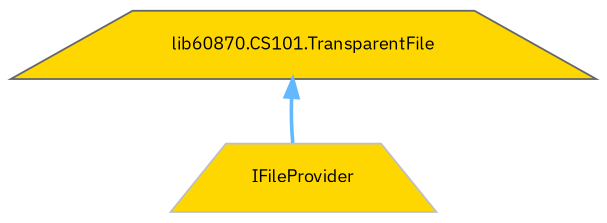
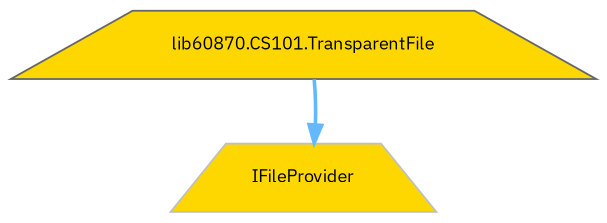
edge "IFileProvider" -> "lib60870.CS101.TransparentFile": reversed
